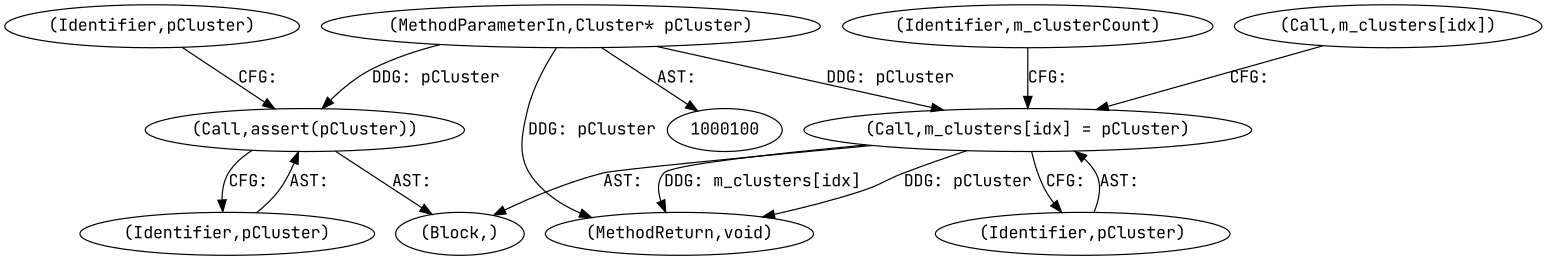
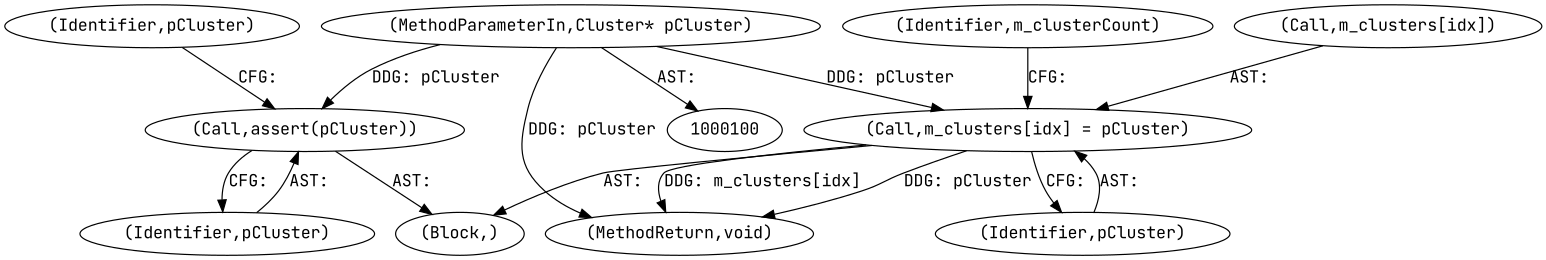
edge "(Call,m_clusters[idx])" -> "(Call,m_clusters[idx] = pCluster)": label "CFG: " -> "AST: "
